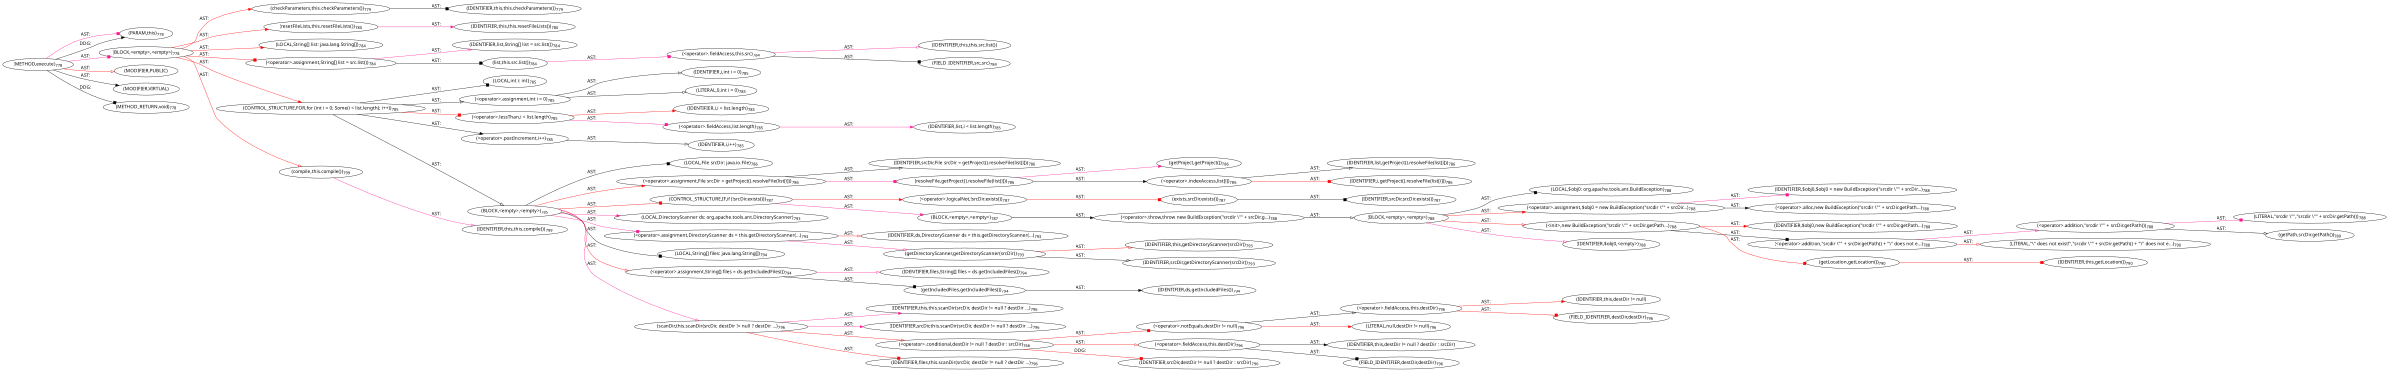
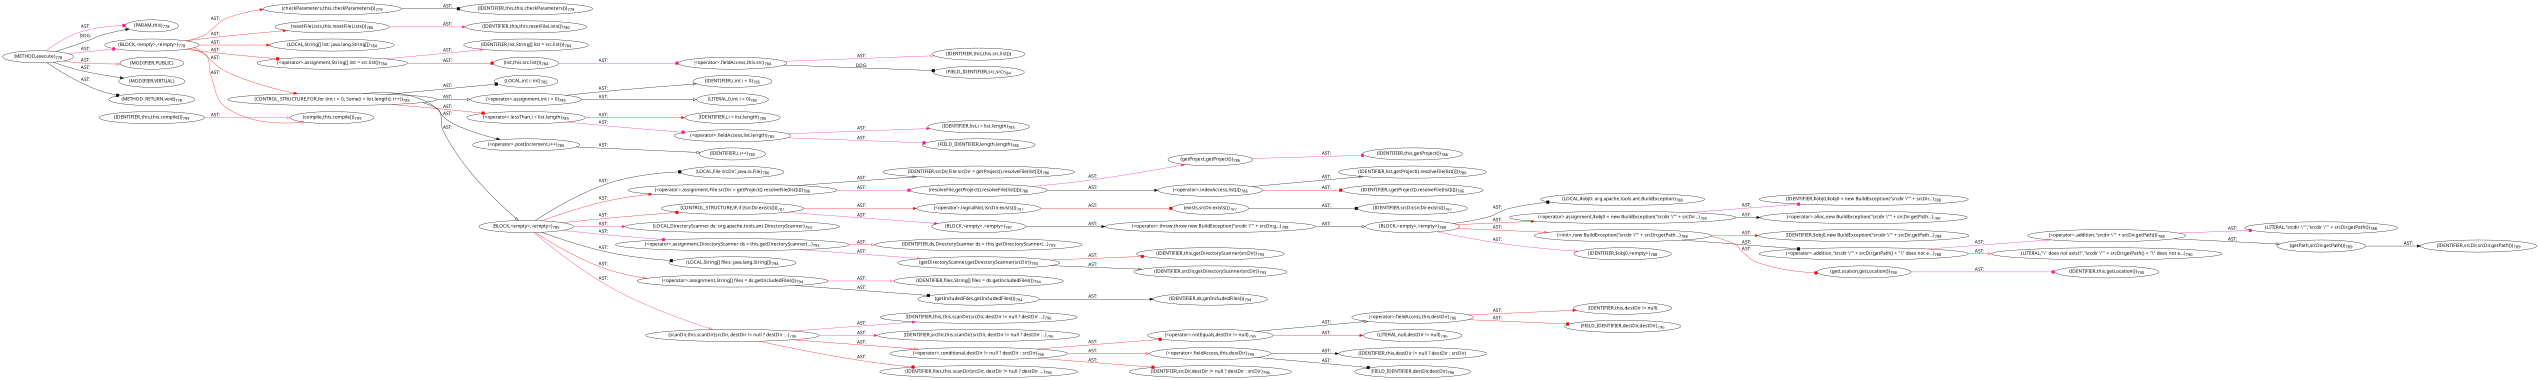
edge "(<operator>.fieldAccess,this.src)" -> "(FIELD_IDENTIFIER,src,src)": label "AST: " -> "DDG: "
edge "(<operator>.assignment,String[] list = src.list())" -> "(list,this.src.list())": color black -> red
edge "(METHOD,execute)" -> "(METHOD_RETURN,void)": label "DDG: " -> "AST: "
node "(FIELD_IDENTIFIER,length,length)": added
node "(IDENTIFIER,this,getProject())": added
edge "(compile,this.compile())" -> "(IDENTIFIER,this,this.compile())": reversed
node "(IDENTIFIER,srcDir,srcDir.getPath())": added
edge "(getDirectoryScanner,getDirectoryScanner(srcDir))" -> "(IDENTIFIER,this,getDirectoryScanner(srcDir))": arrowhead onormal -> box
edge "(getLocation,getLocation())" -> "(IDENTIFIER,this,getLocation())": color red -> deeppink
edge "(<operator>.conditional,destDir != null ? destDir : srcDir)" -> "(IDENTIFIER,srcDir,destDir != null ? destDir : srcDir)": label "DDG: " -> "AST: "
